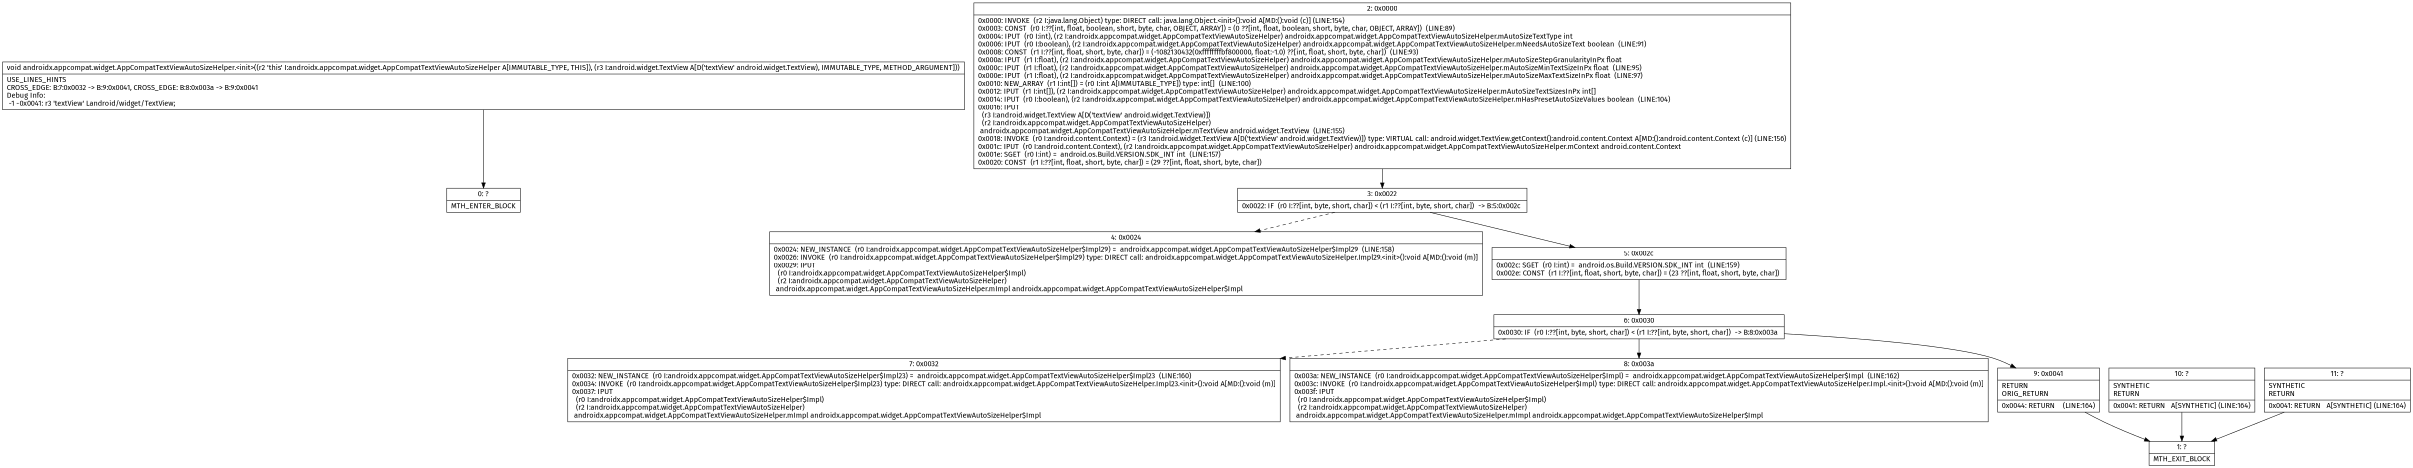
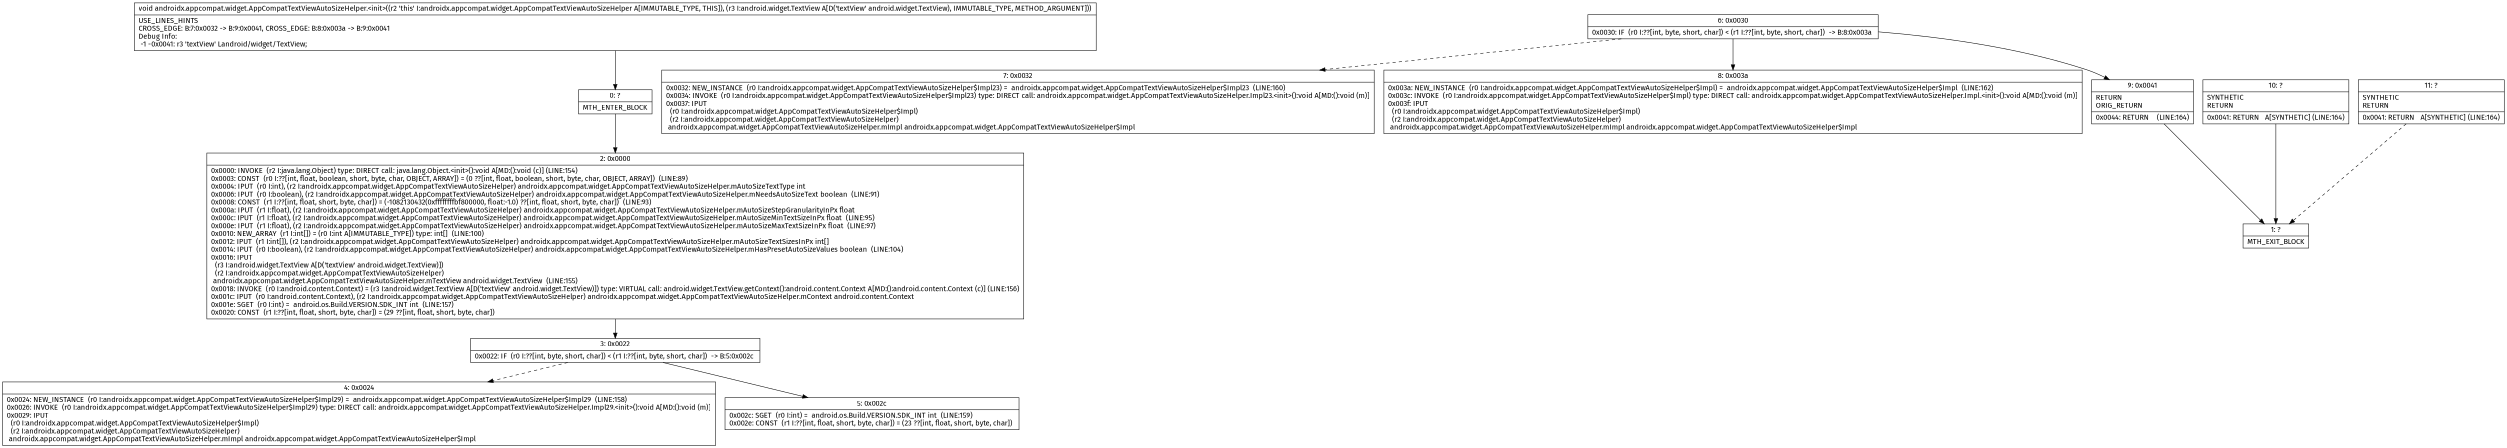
edge "0: ?" -> "2: 0x0000": added
edge "5: 0x002c" -> "6: 0x0030": removed
edge "11: ?" -> "1: ?": style solid -> dashed
